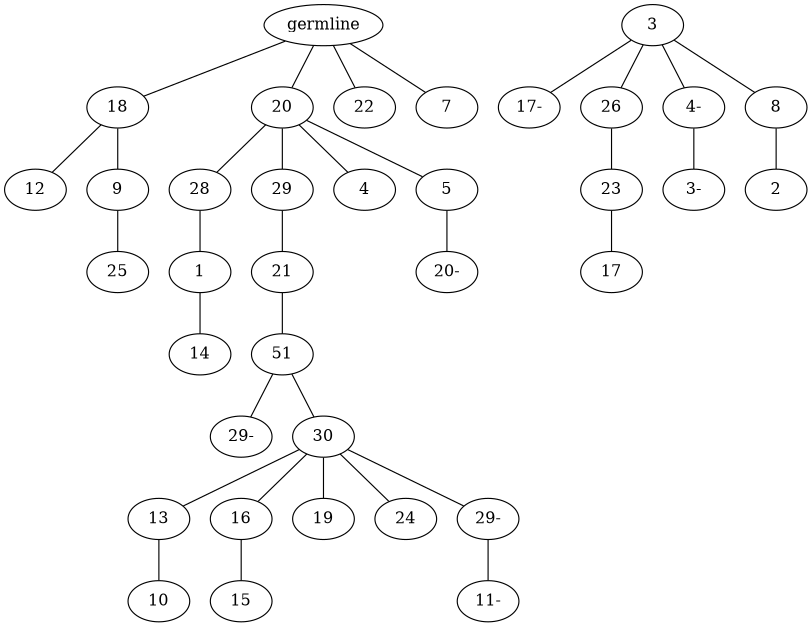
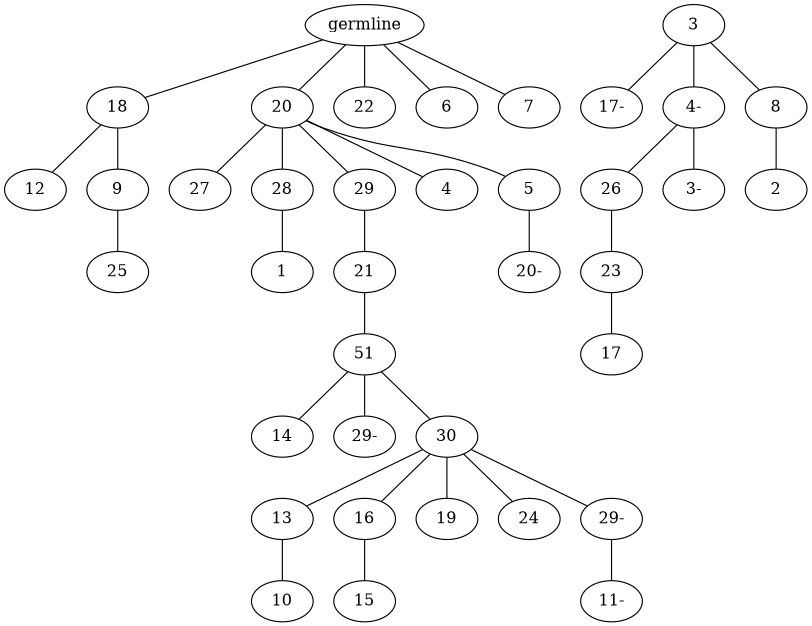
edge "3" -- "26": now "4-" -- "26"
node "6": added
node "27": added
edge "1" -- "14": now "51" -- "14"
